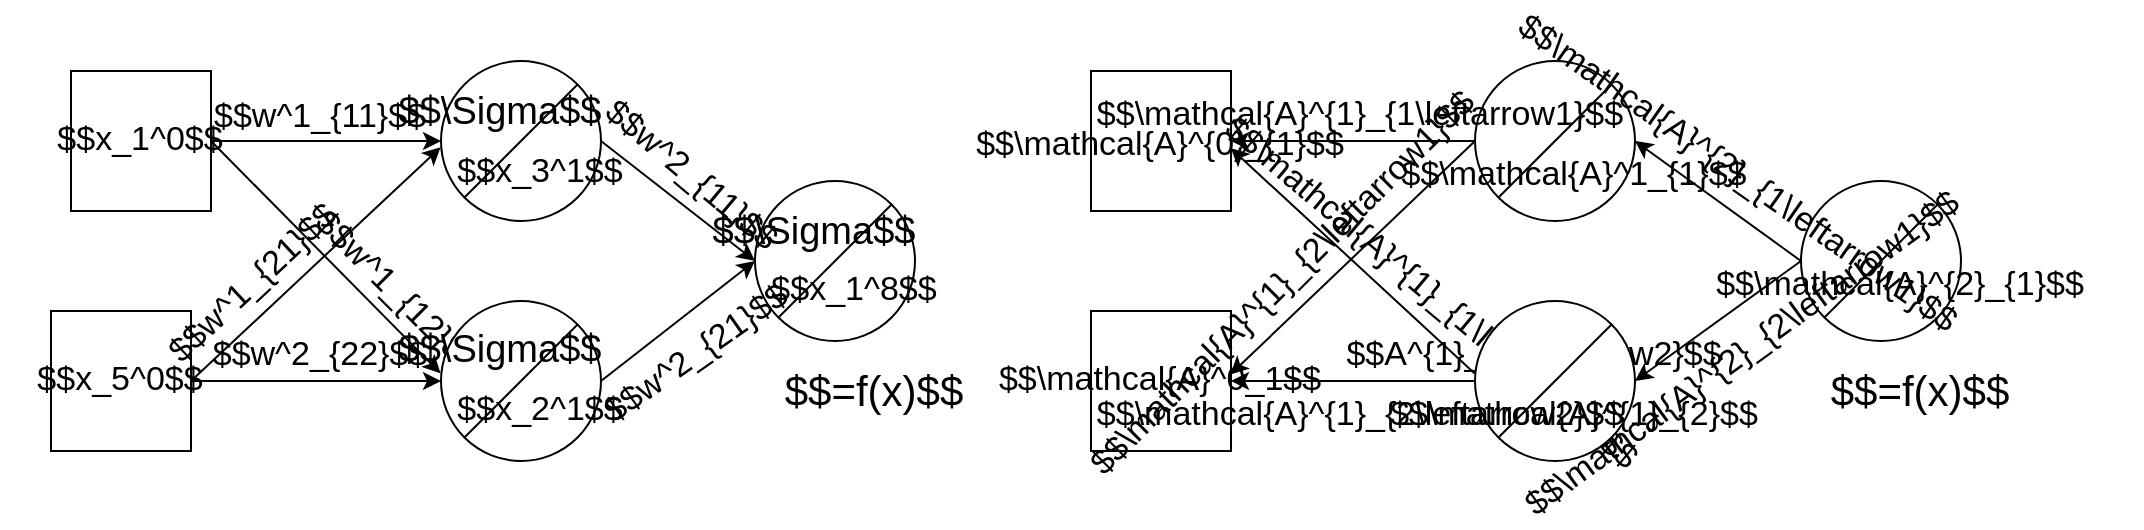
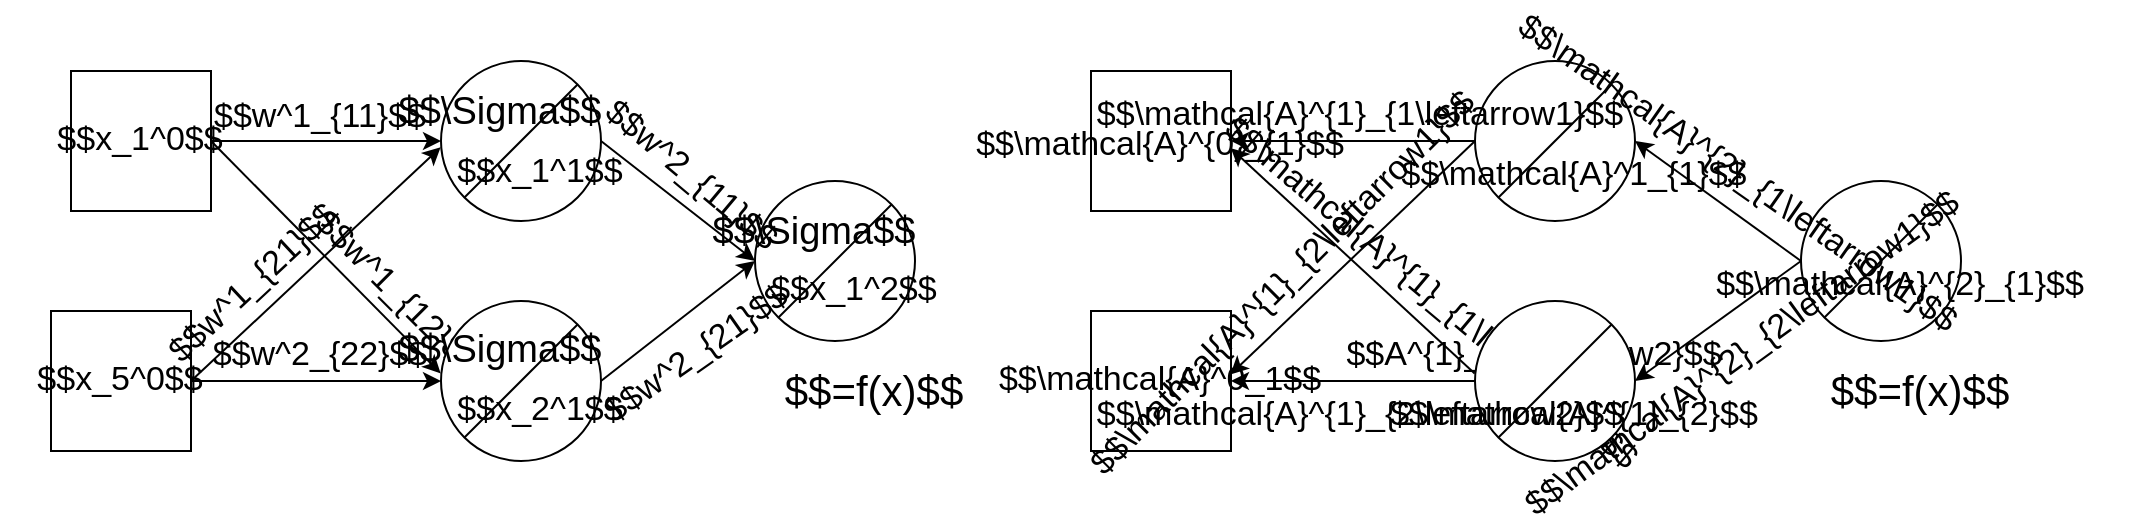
node "$$x_3^1$$": label "$$x_3^1$$" -> "$$x_1^1$$"
node "$$x_1^8$$": label "$$x_1^8$$" -> "$$x_1^2$$"
